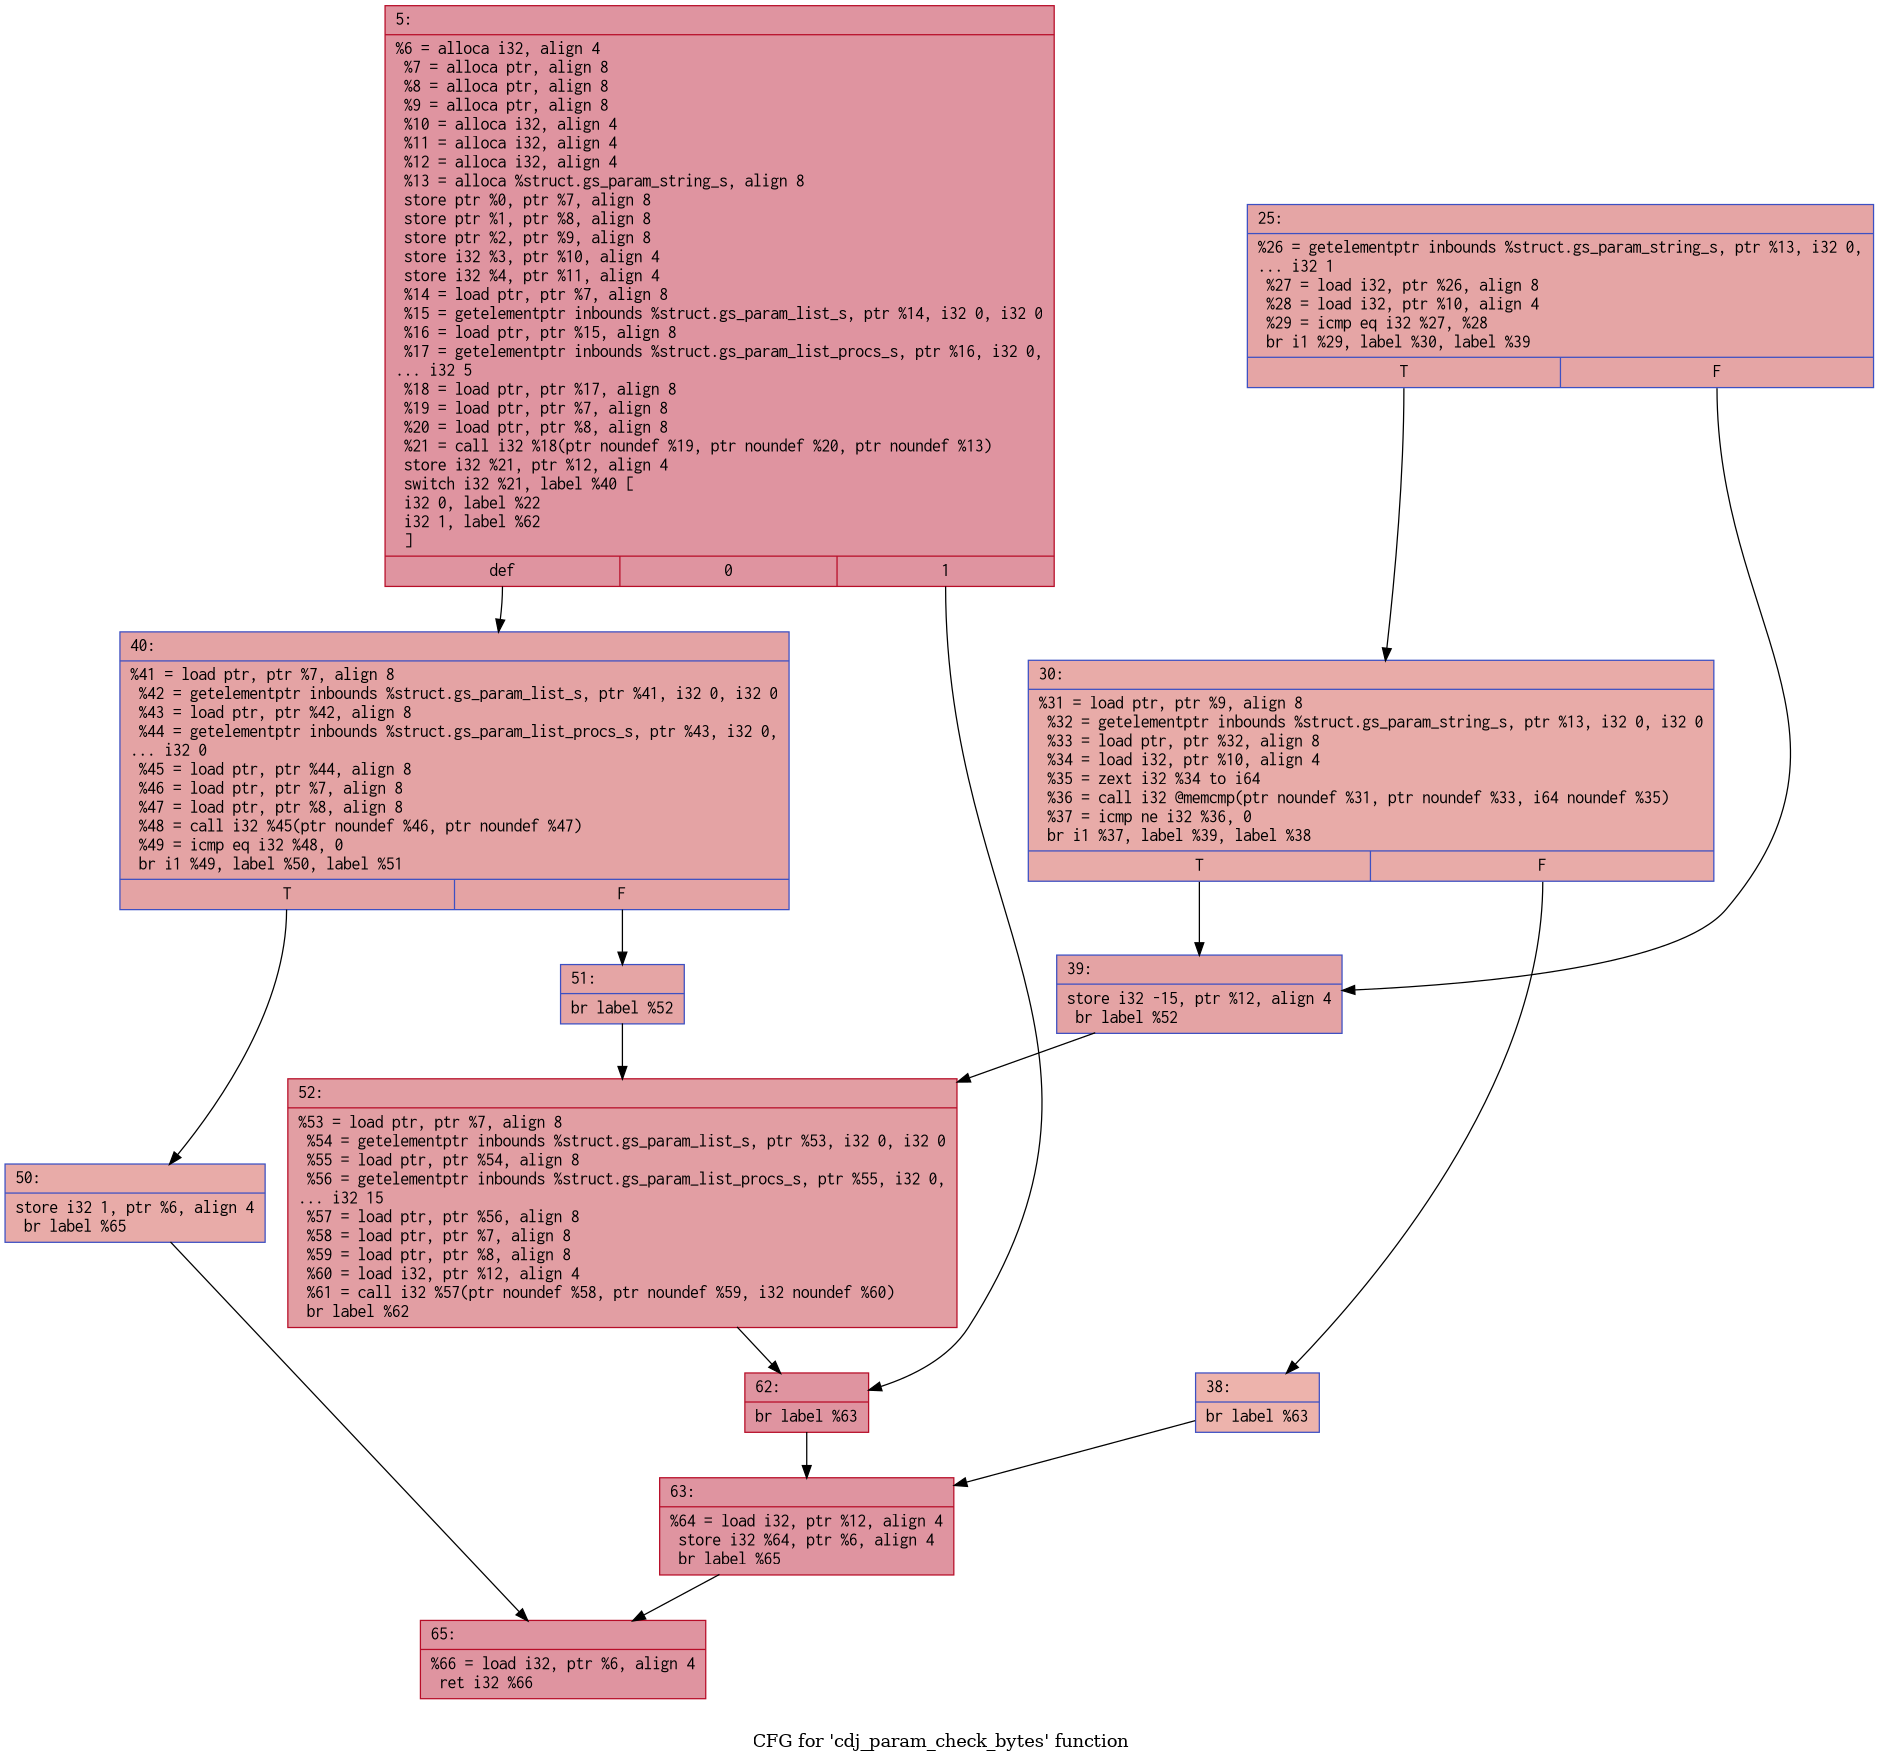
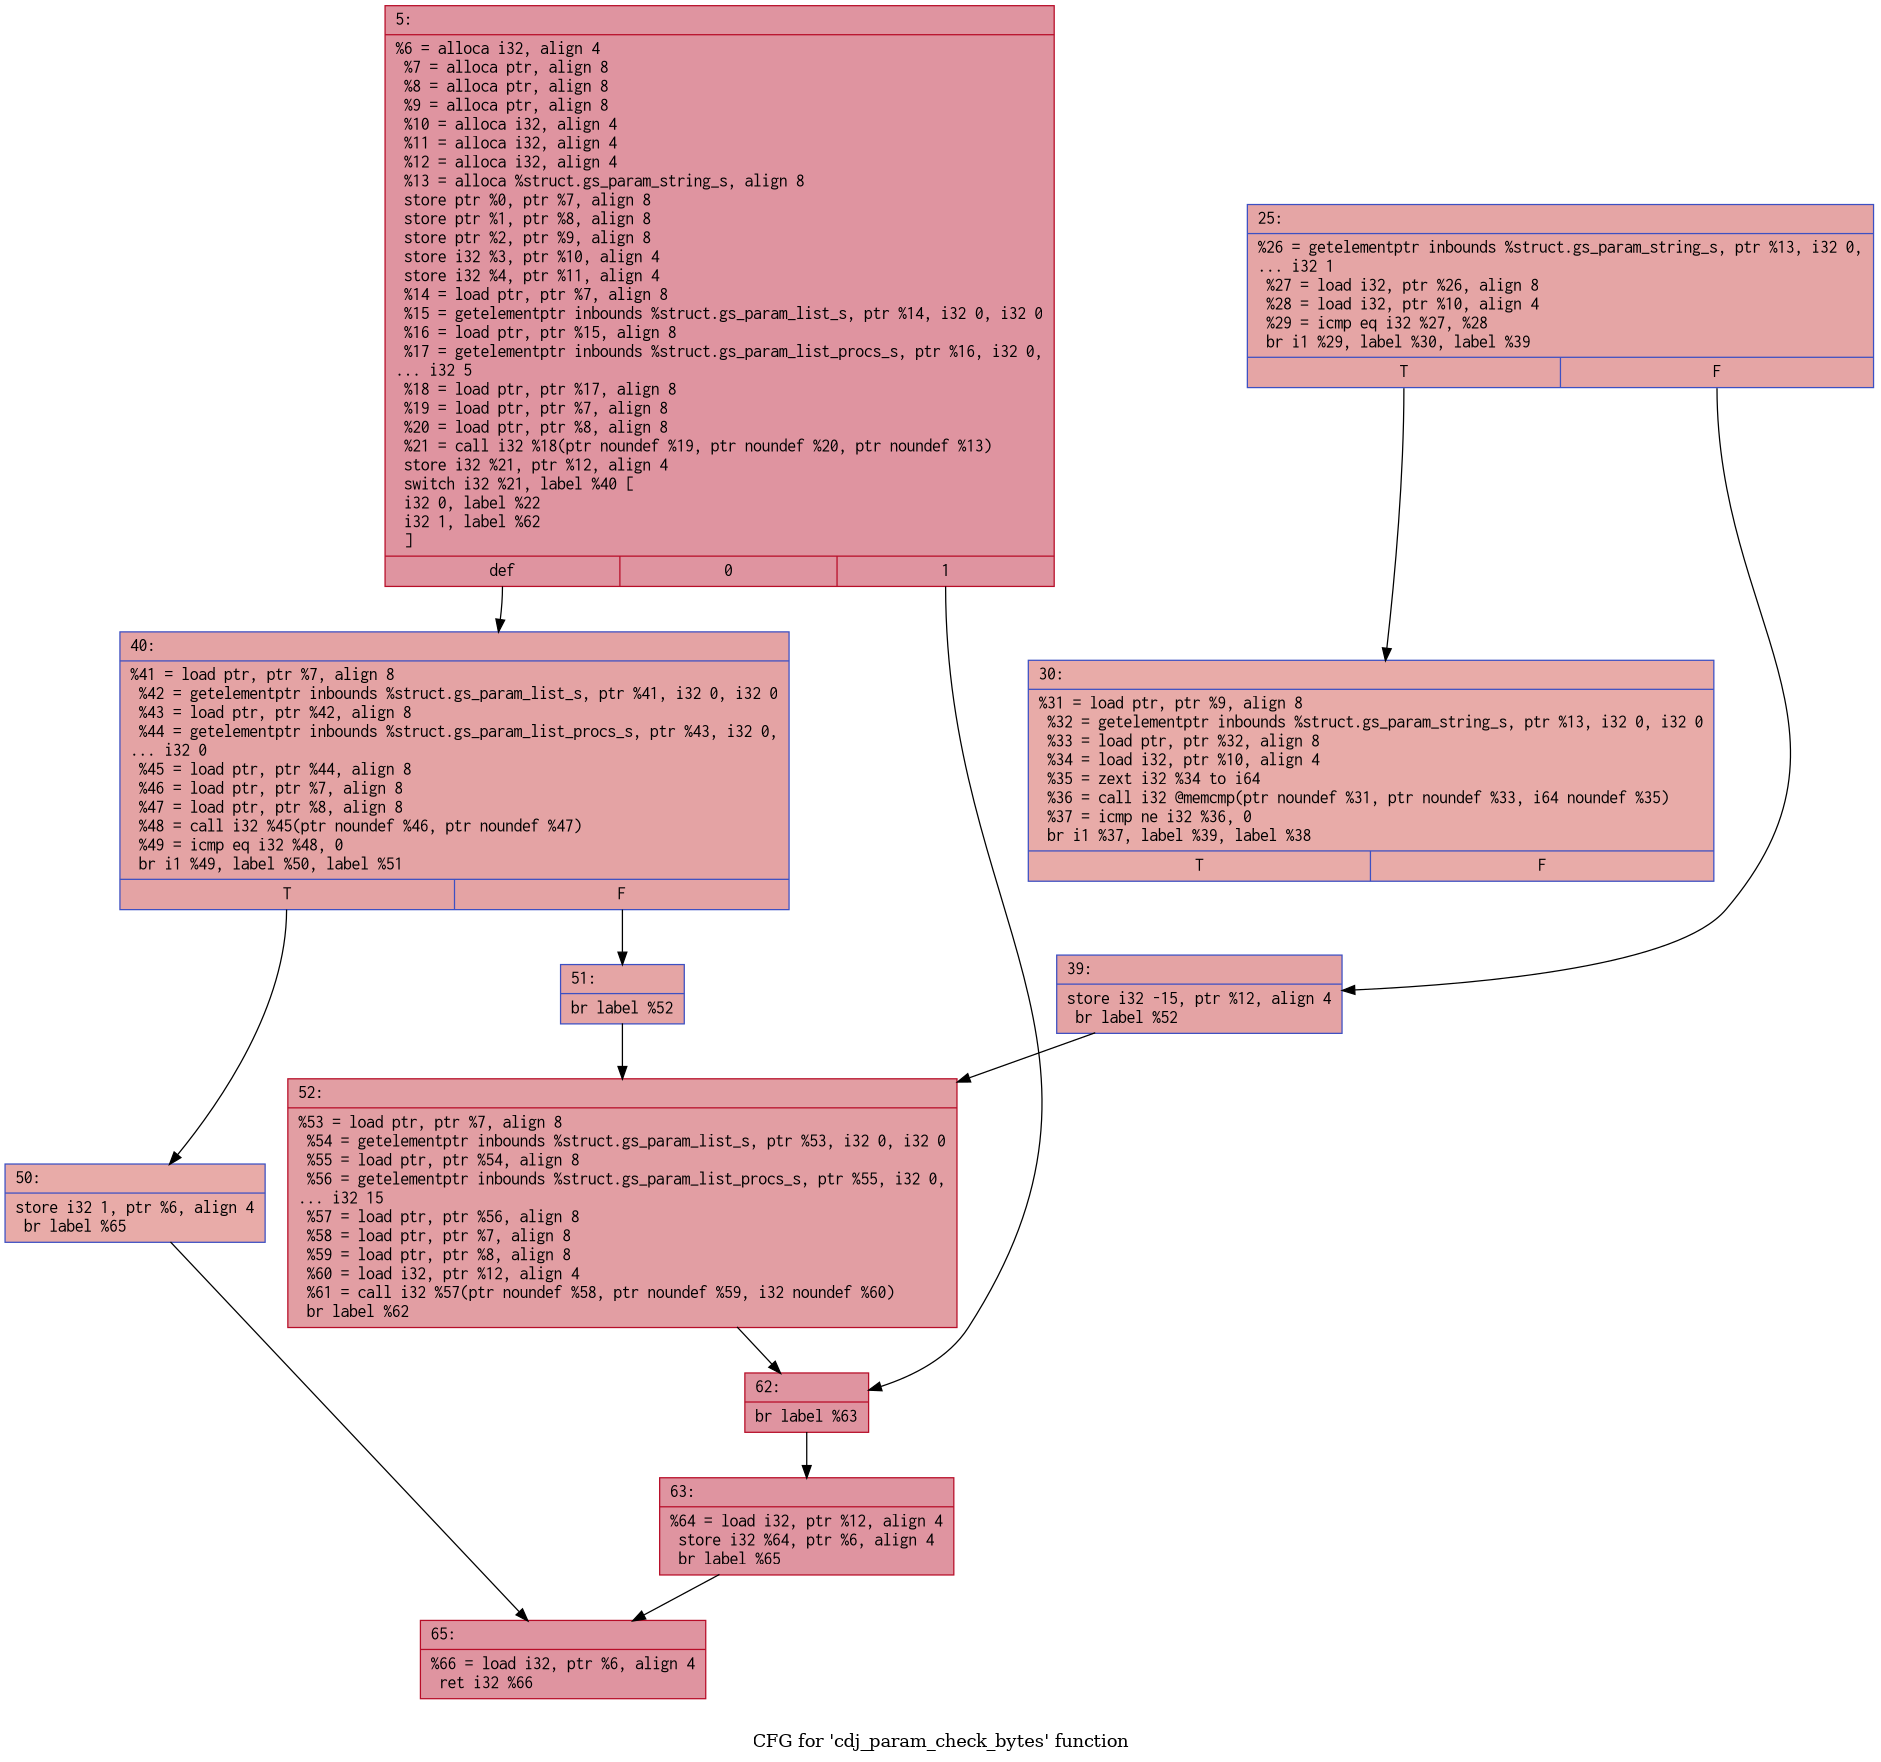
edge "30:" -> "39:": removed
node "38:": removed
